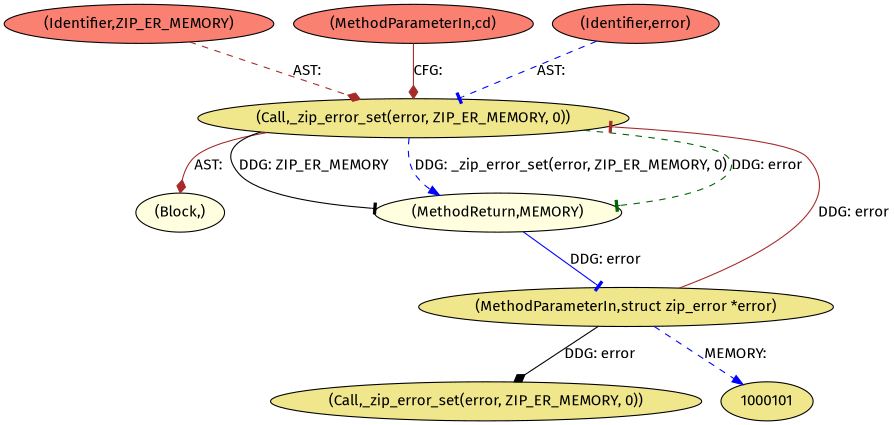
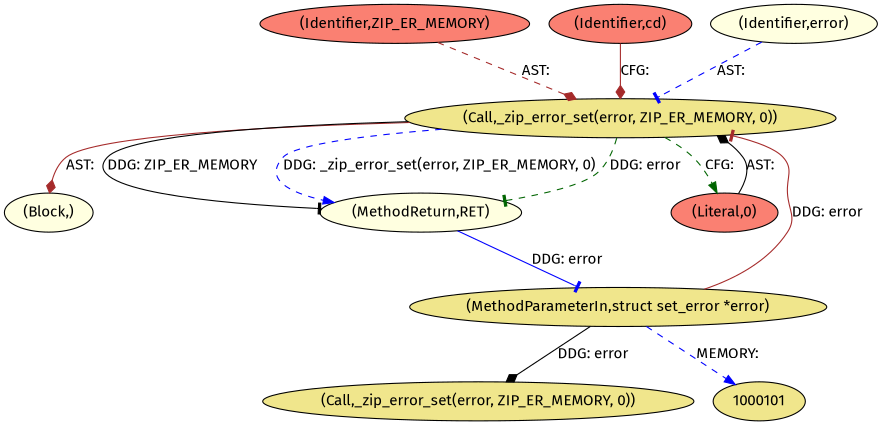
node "(MethodParameterIn,cd)": label "(MethodParameterIn,cd)" -> "(Identifier,cd)"
node "(Identifier,error)": fillcolor salmon -> lightyellow
node "(MethodReturn,MEMORY)": label "(MethodReturn,MEMORY)" -> "(MethodReturn,RET)"
node "(Literal,0)": added
node "(MethodParameterIn,struct zip_error *error)": label "(MethodParameterIn,struct zip_error *error)" -> "(MethodParameterIn,struct set_error *error)"
